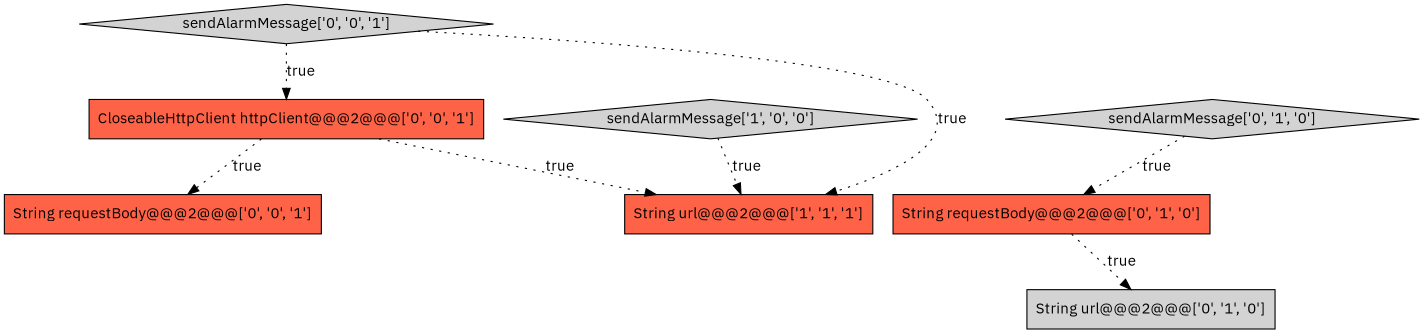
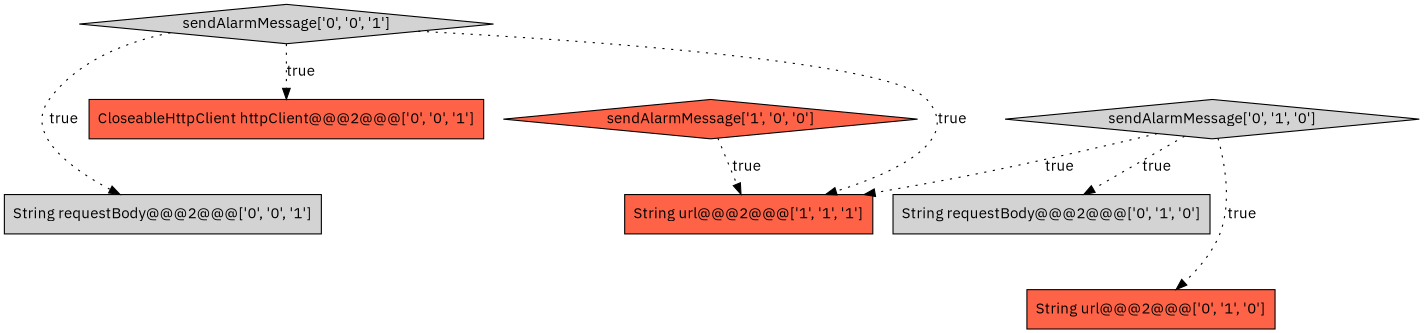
node "sendAlarmMessage['1', '0', '0']": fillcolor lightgray -> tomato
edge "CloseableHttpClient httpClient@@@2@@@['0', '0', '1']" -> "String requestBody@@@2@@@['0', '0', '1']": now "sendAlarmMessage['0', '0', '1']" -> "String requestBody@@@2@@@['0', '0', '1']"
edge "CloseableHttpClient httpClient@@@2@@@['0', '0', '1']" -> "String url@@@2@@@['1', '1', '1']": now "sendAlarmMessage['0', '1', '0']" -> "String url@@@2@@@['1', '1', '1']"
node "String requestBody@@@2@@@['0', '0', '1']": fillcolor tomato -> lightgray
node "String requestBody@@@2@@@['0', '1', '0']": fillcolor tomato -> lightgray
edge "String requestBody@@@2@@@['0', '1', '0']" -> "String url@@@2@@@['0', '1', '0']": now "sendAlarmMessage['0', '1', '0']" -> "String url@@@2@@@['0', '1', '0']"
node "String url@@@2@@@['0', '1', '0']": fillcolor lightgray -> tomato
